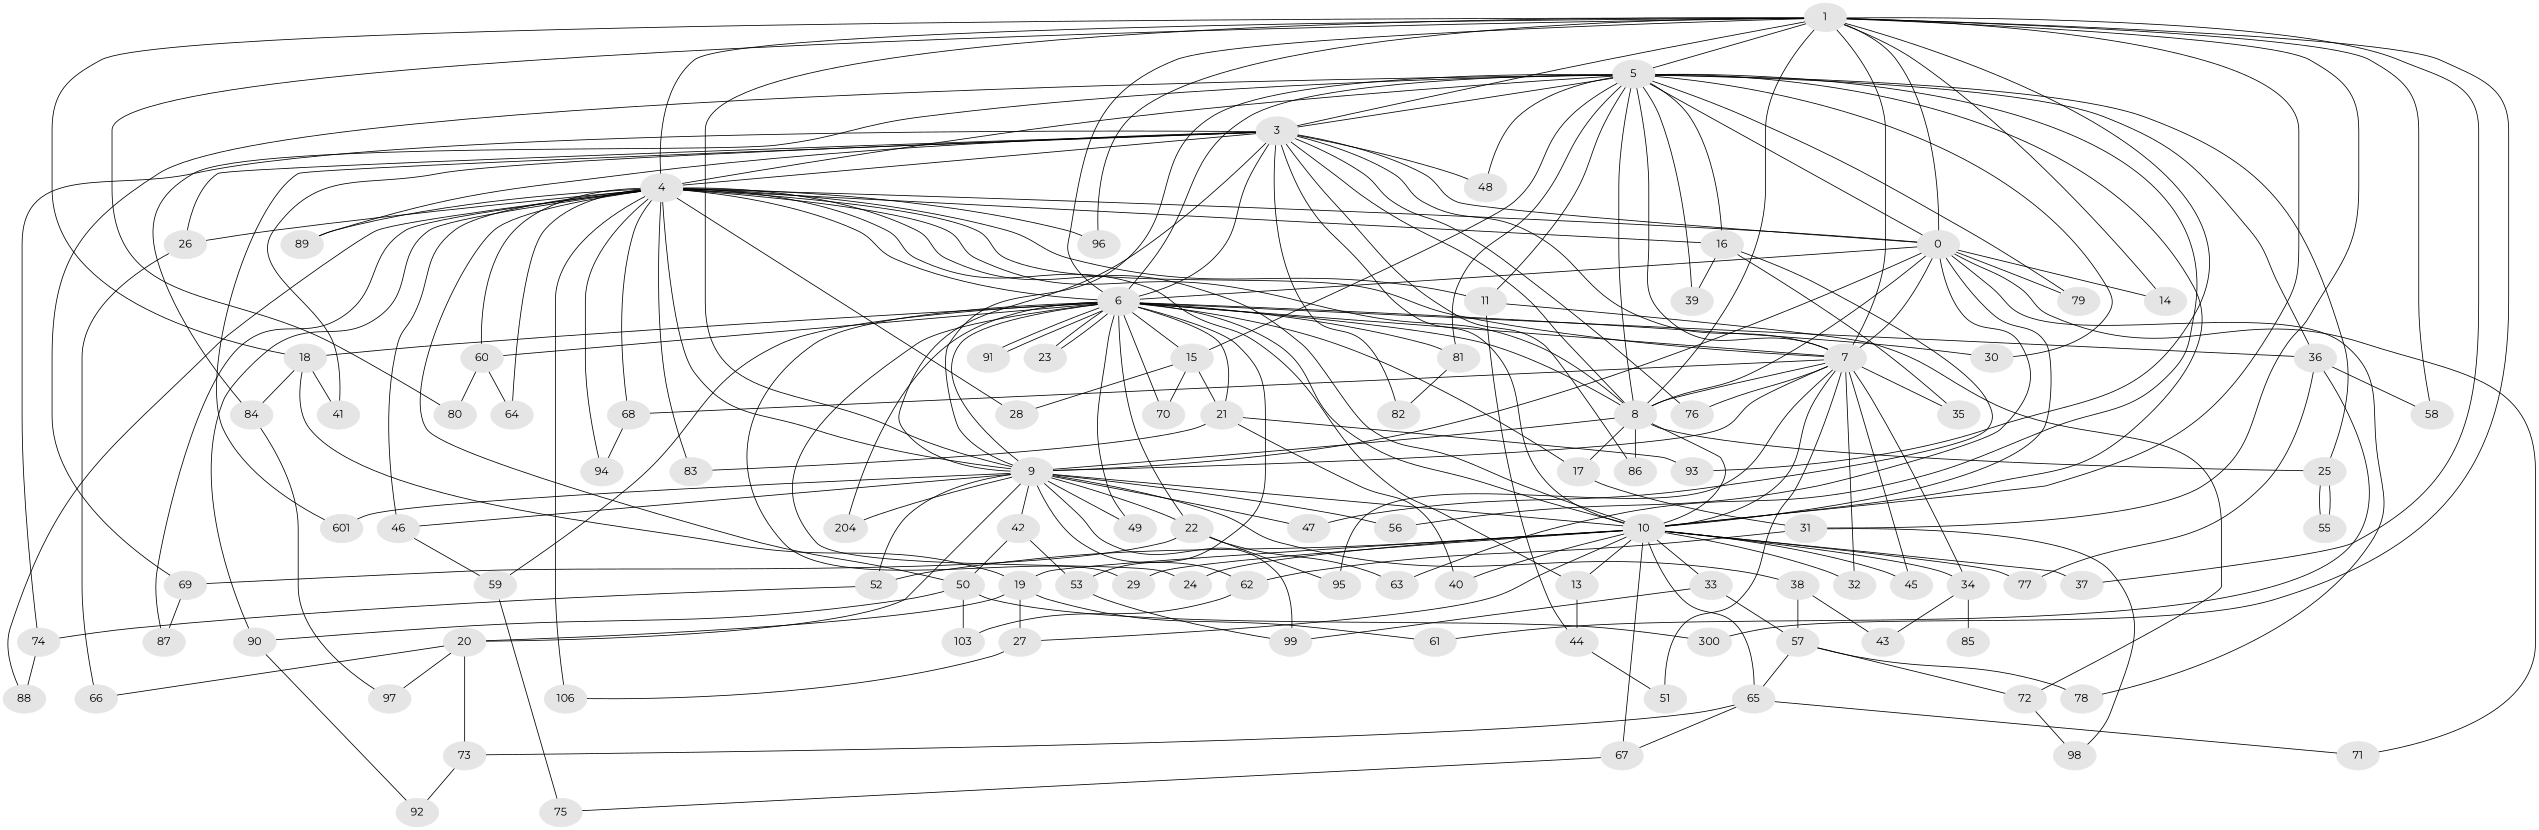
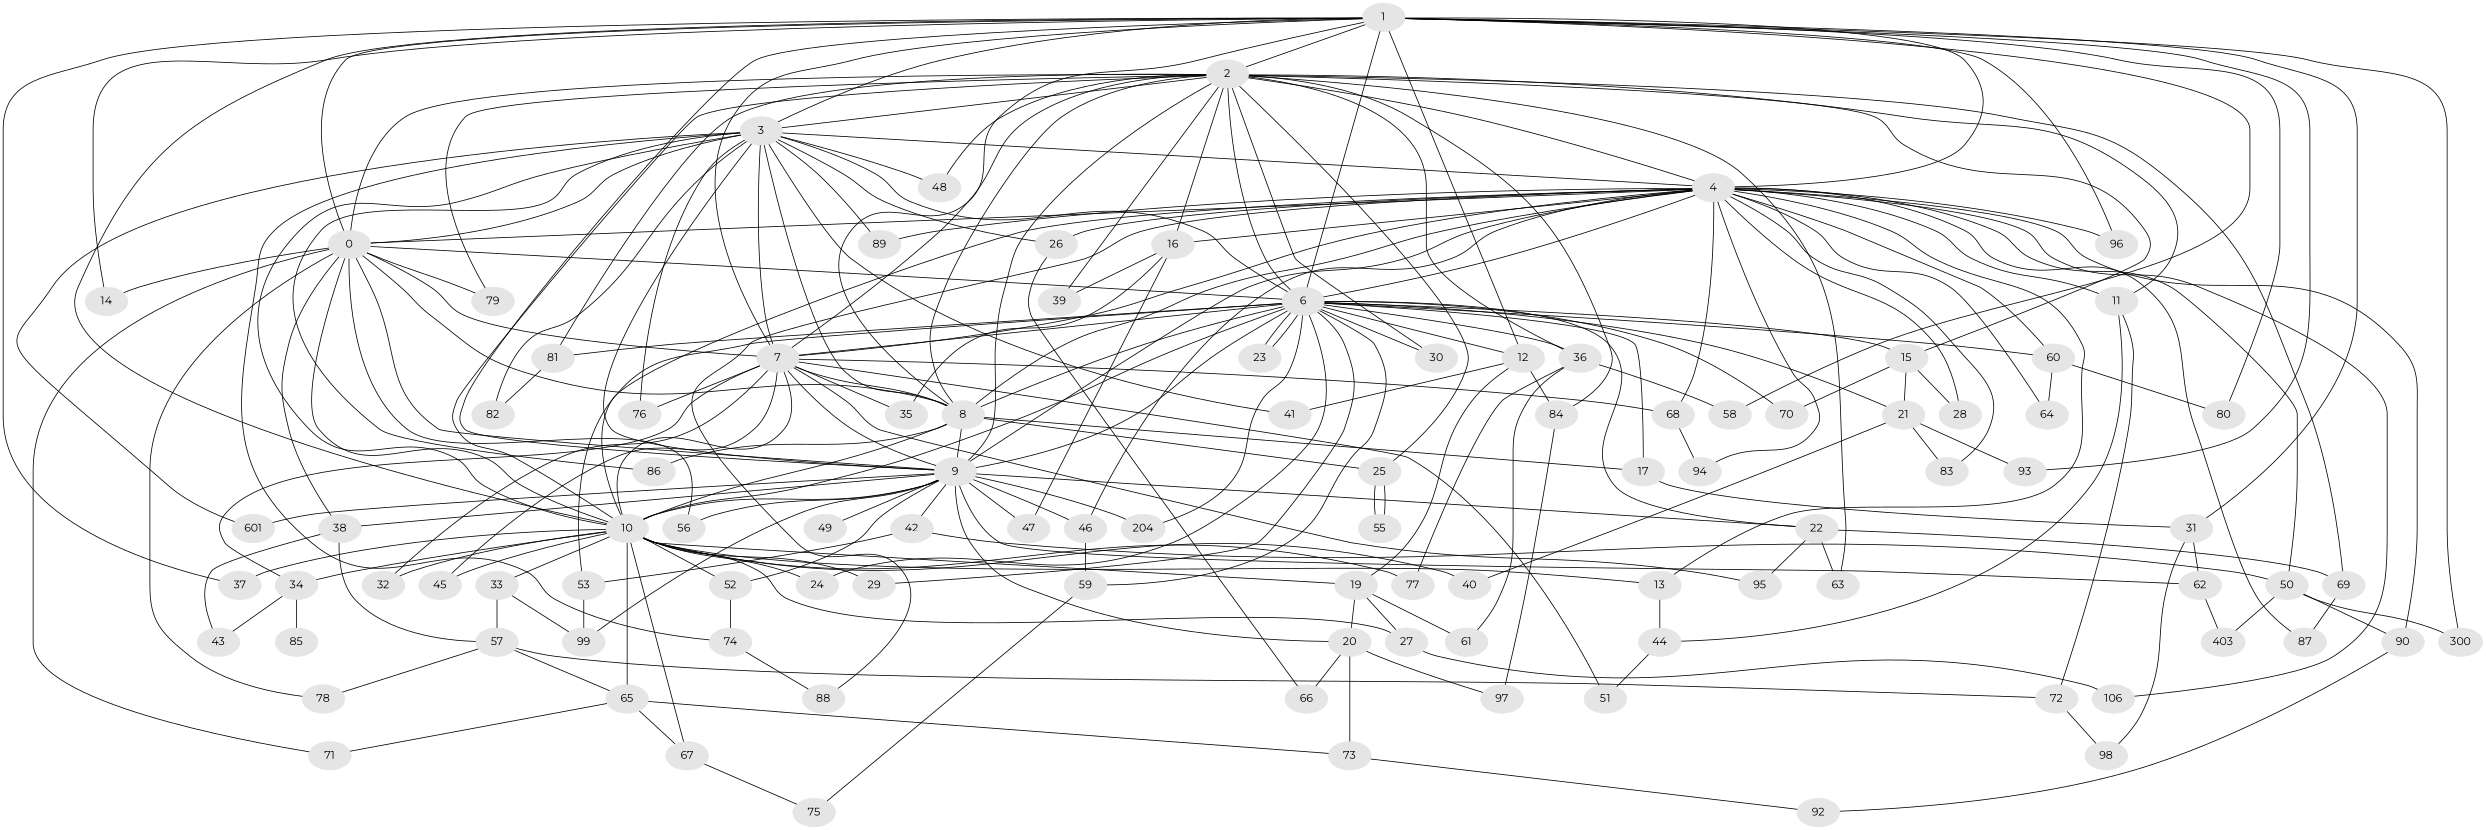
node "5": label "5" -> "2"
node "18": label "18" -> "12"
node "91": removed
edge "0" -- "38": added
edge "6" -- "49": removed
node "103": label "103" -> "403"
